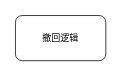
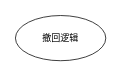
node "撤回逻辑": shape rounded rectangle -> ellipse
